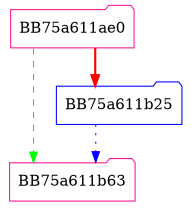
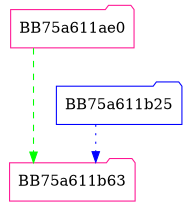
edge "BB75a611ae0" -> "BB75a611b25": removed
